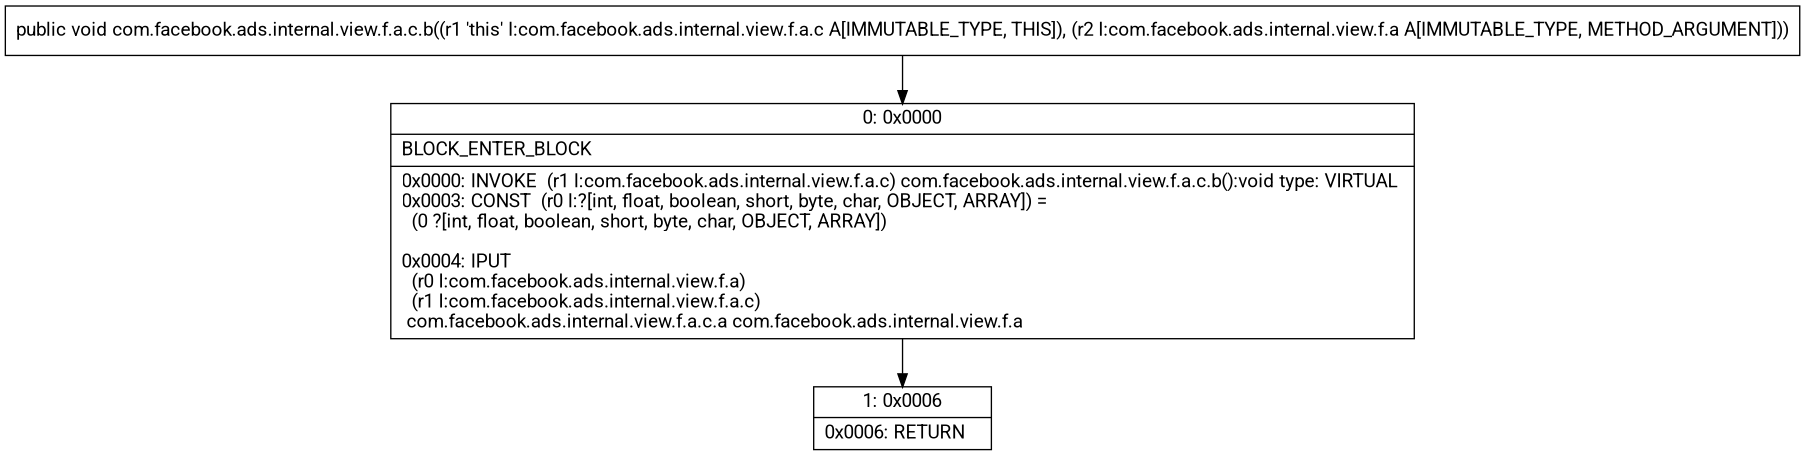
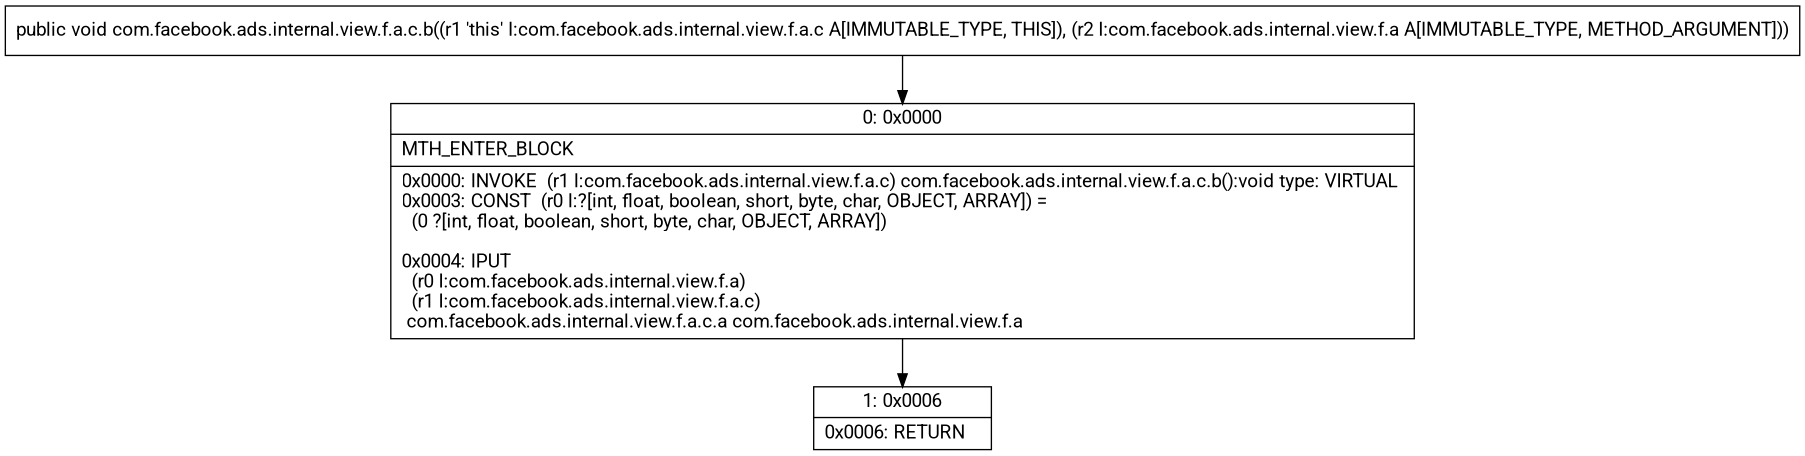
node "0: 0x0000": text "BLOCK_ENTER_BLOCK" -> "MTH_ENTER_BLOCK"
